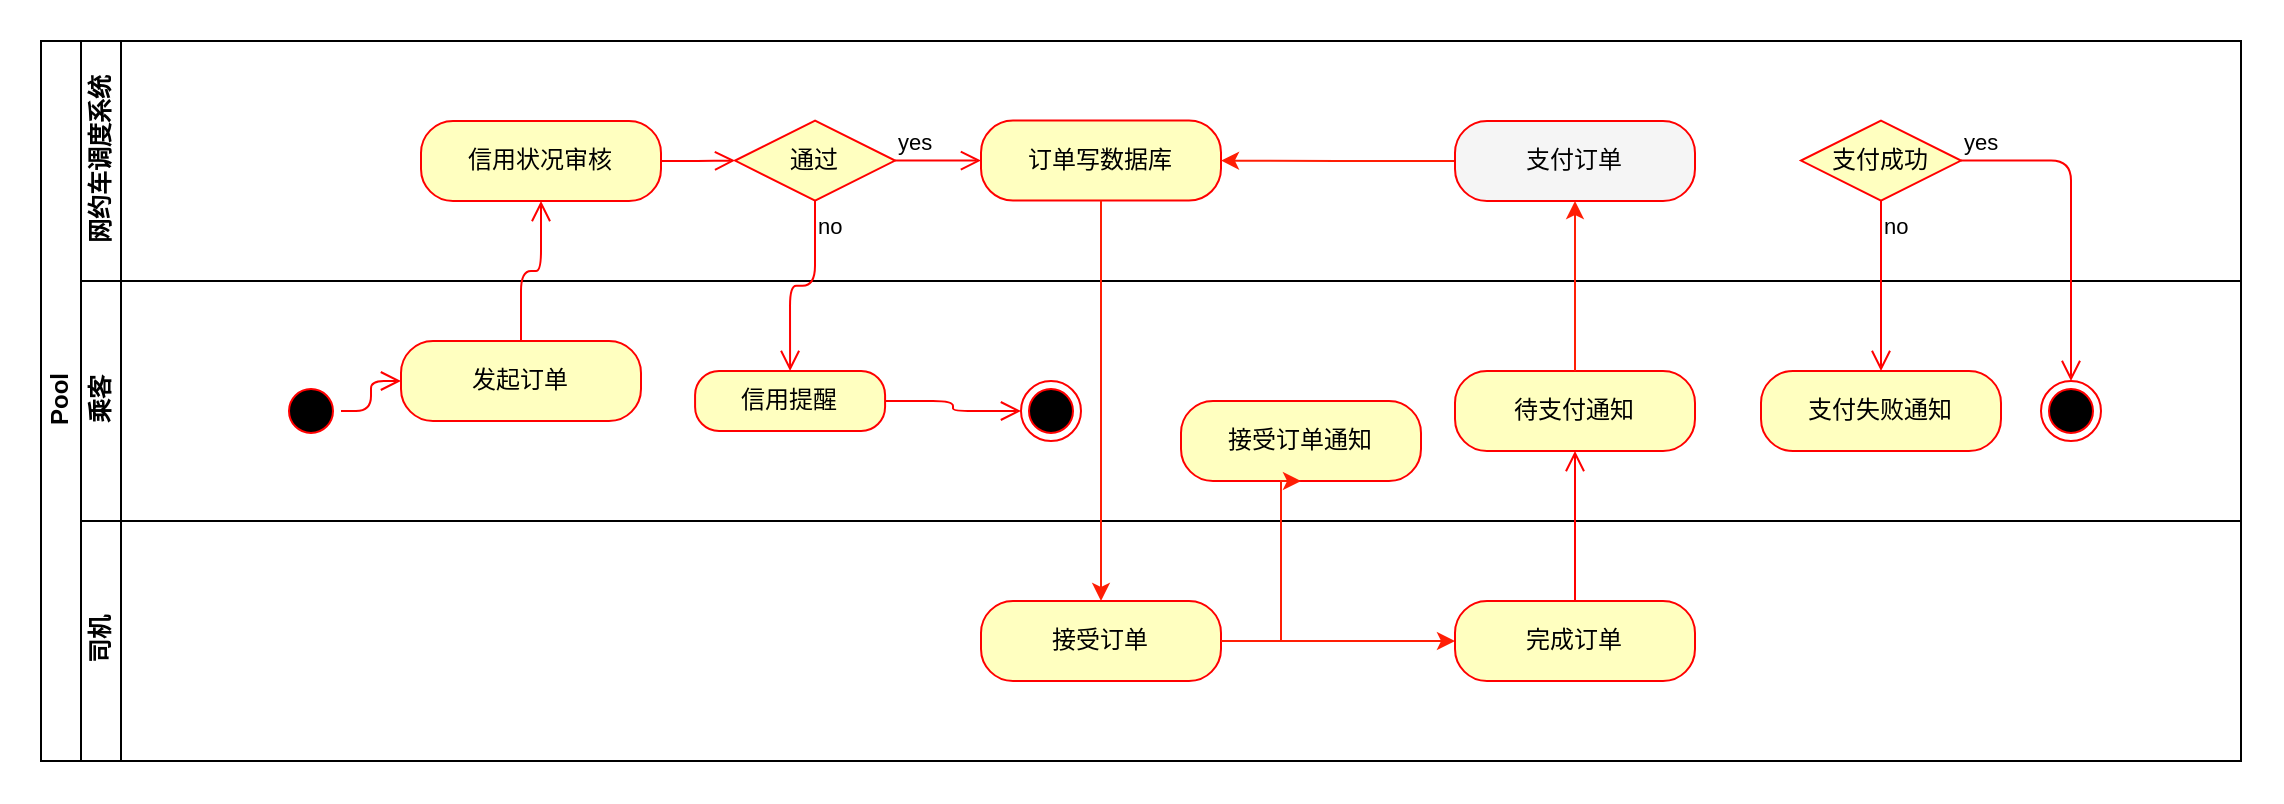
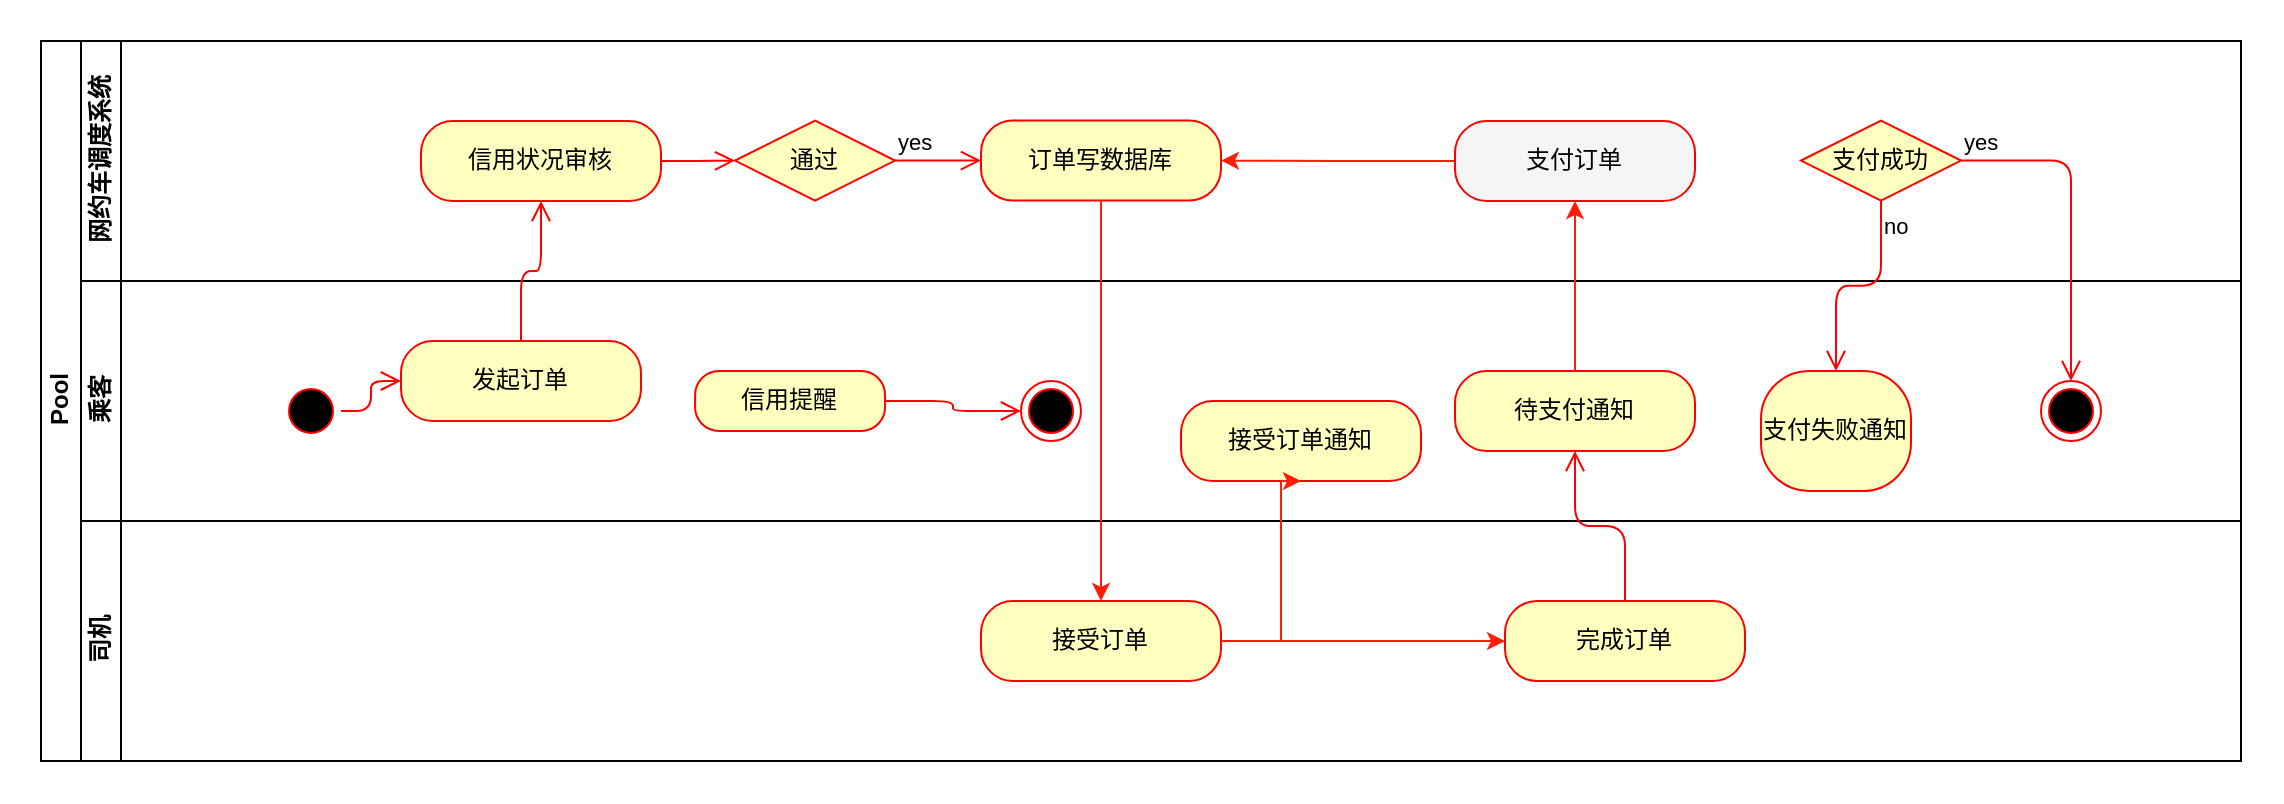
edge "通过" -> "信用提醒": removed, label "no"
node "支付失败通知": size 240x80 -> 150x120
node "完成订单": moved (1575, 641) -> (1625, 641)
